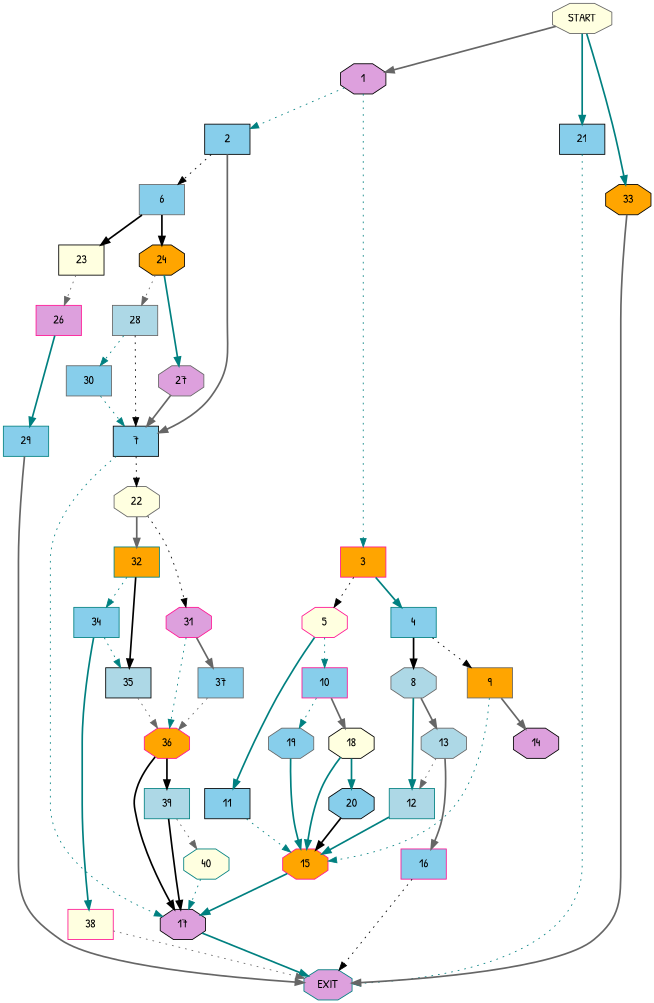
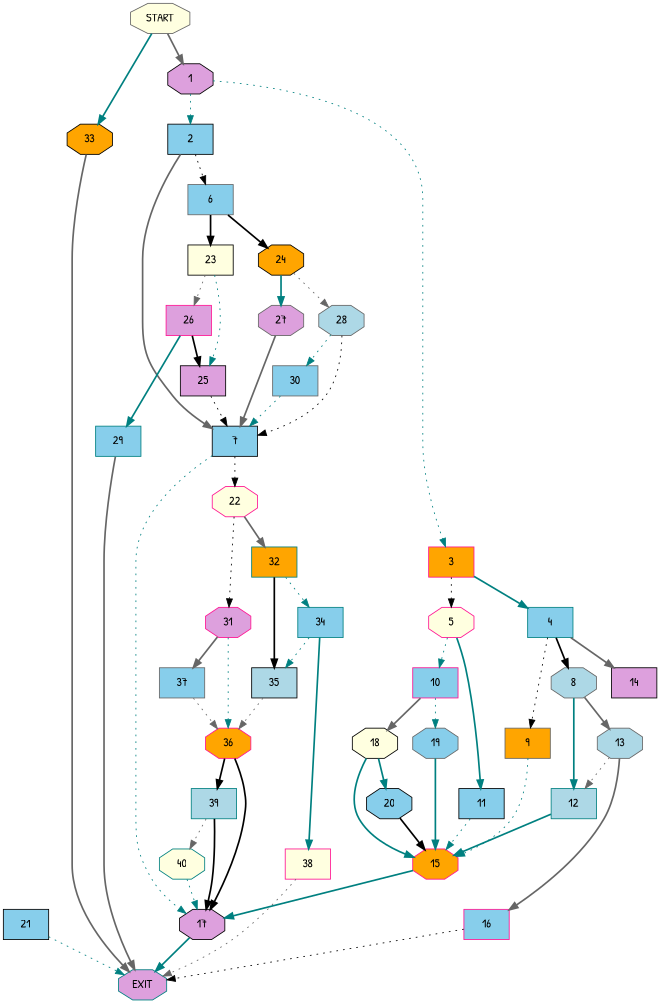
edge "START" -> "21": removed
node "28": shape box -> octagon
node "25": added
node "22": color gray40 -> deeppink
edge "9" -> "14": now "4" -> "14"
node "14": shape octagon -> box
